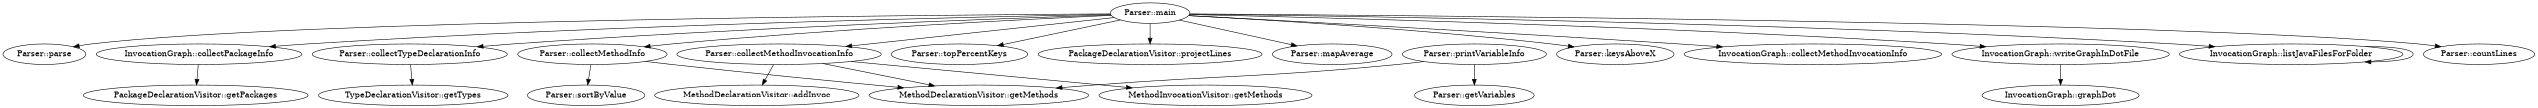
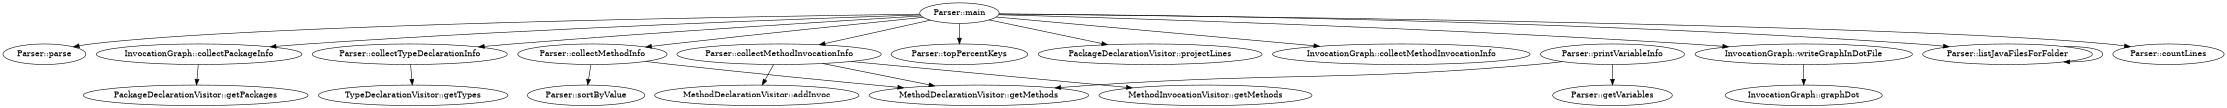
node "Parser::mapAverage": removed
node "Parser::keysAboveX": removed
node "InvocationGraph::listJavaFilesForFolder": label "InvocationGraph::listJavaFilesForFolder" -> "Parser::listJavaFilesForFolder"
